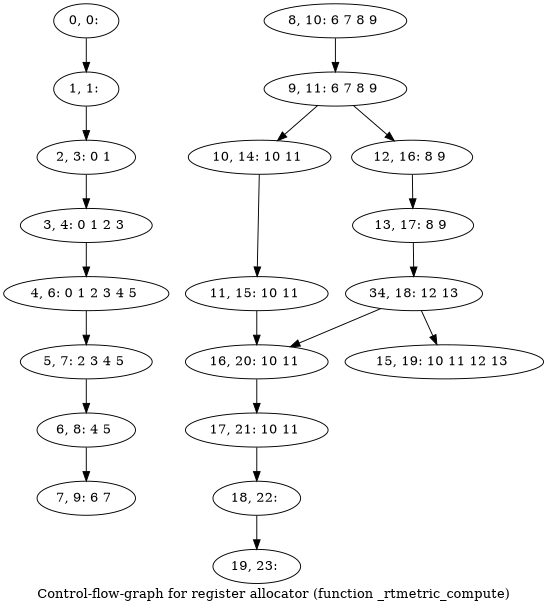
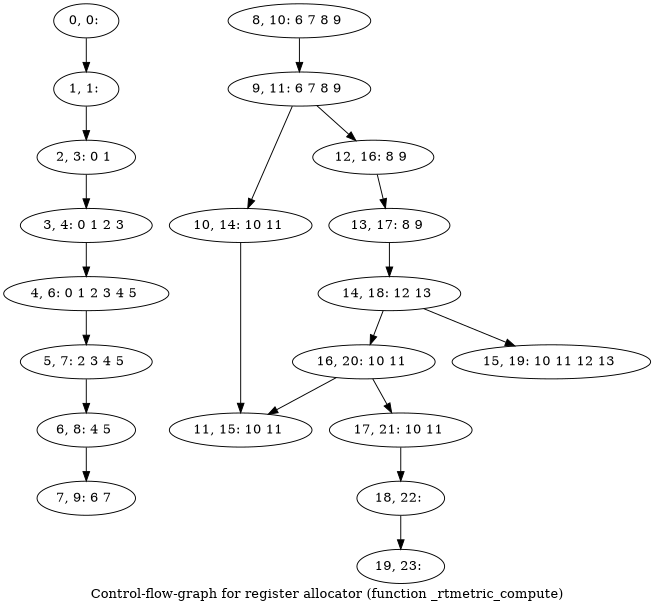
node "34, 18: 12 13": label "34, 18: 12 13" -> "14, 18: 12 13"
edge "11, 15: 10 11" -> "16, 20: 10 11": reversed
